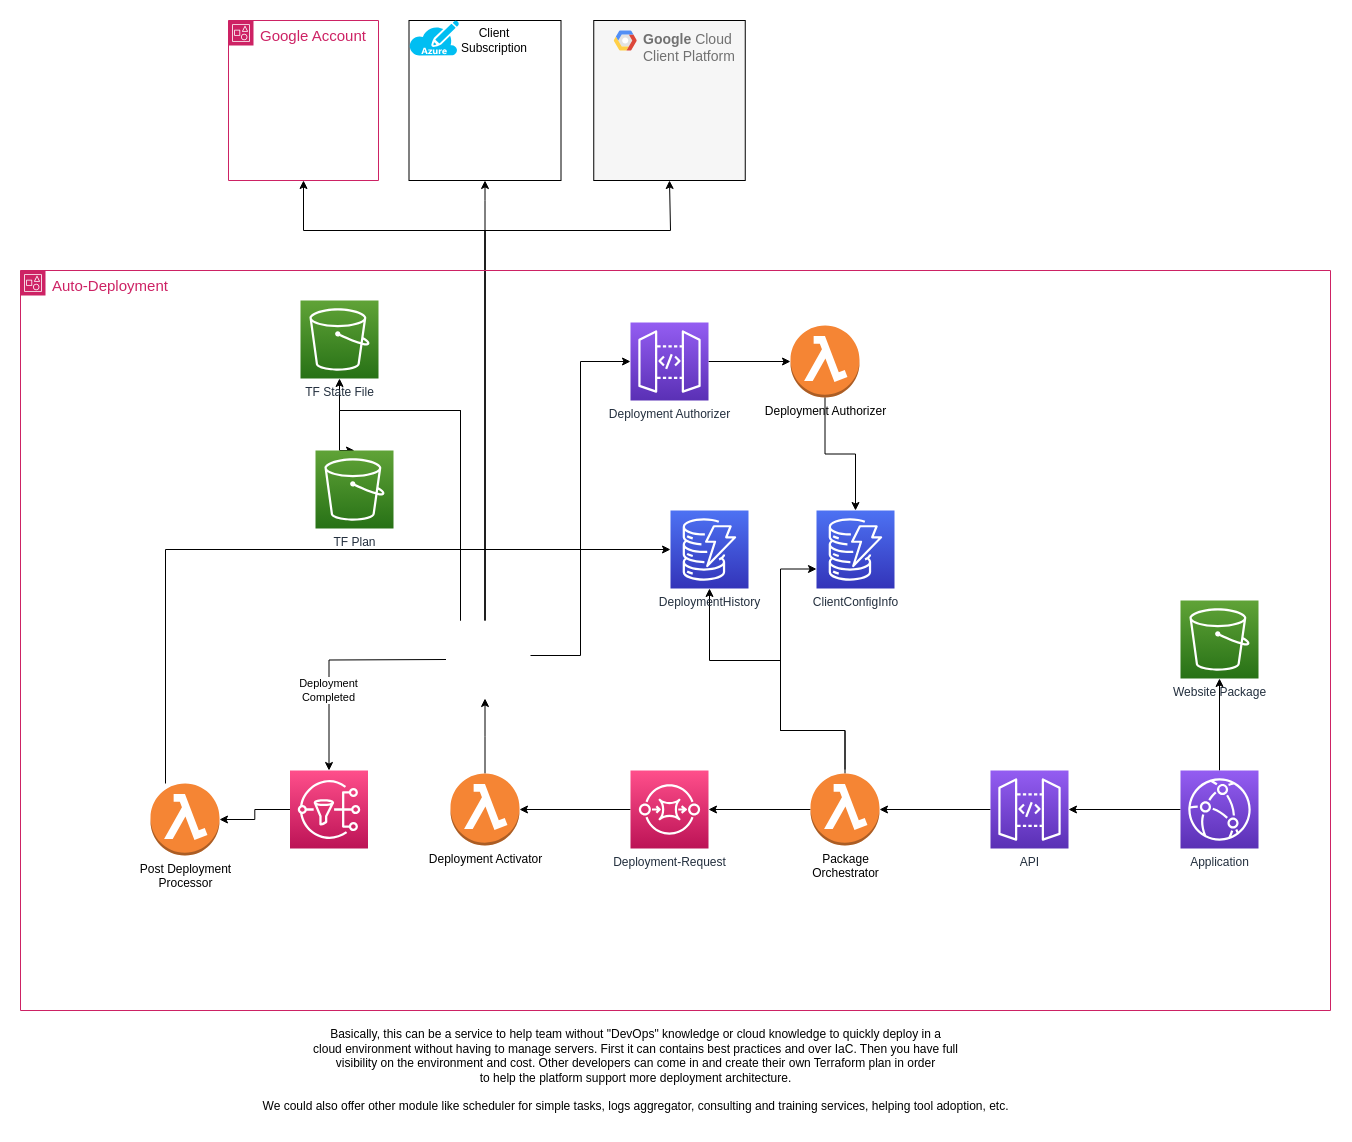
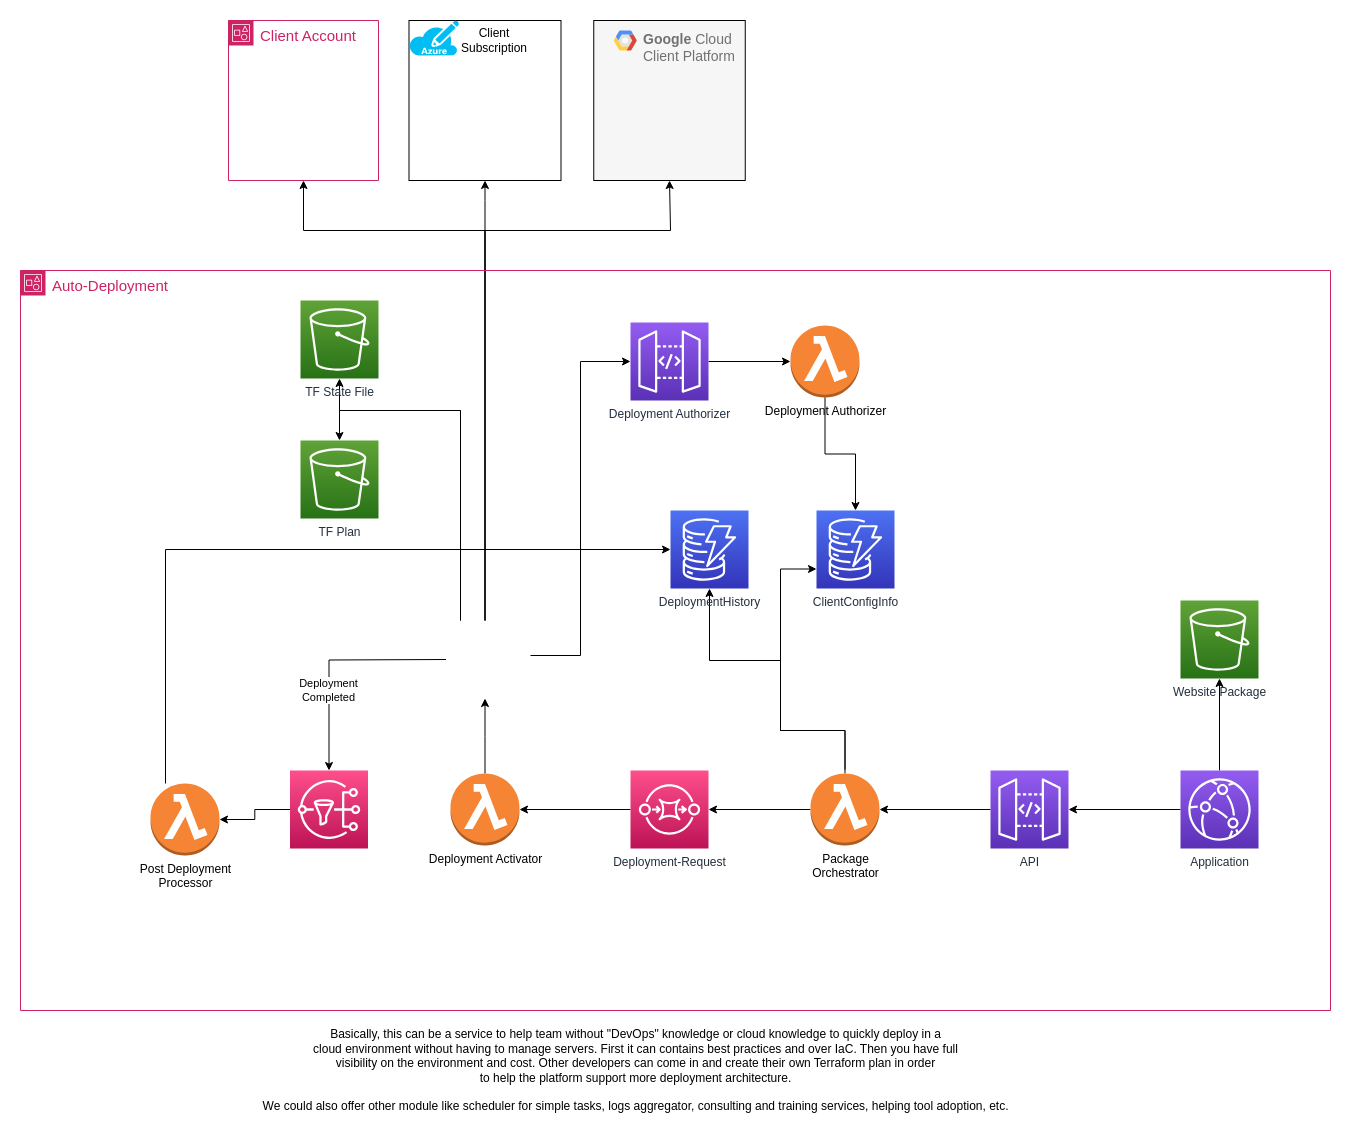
node "Google Account": label "Google Account" -> "Client Account"
node "TF Plan": moved (355, 490) -> (340, 480)
